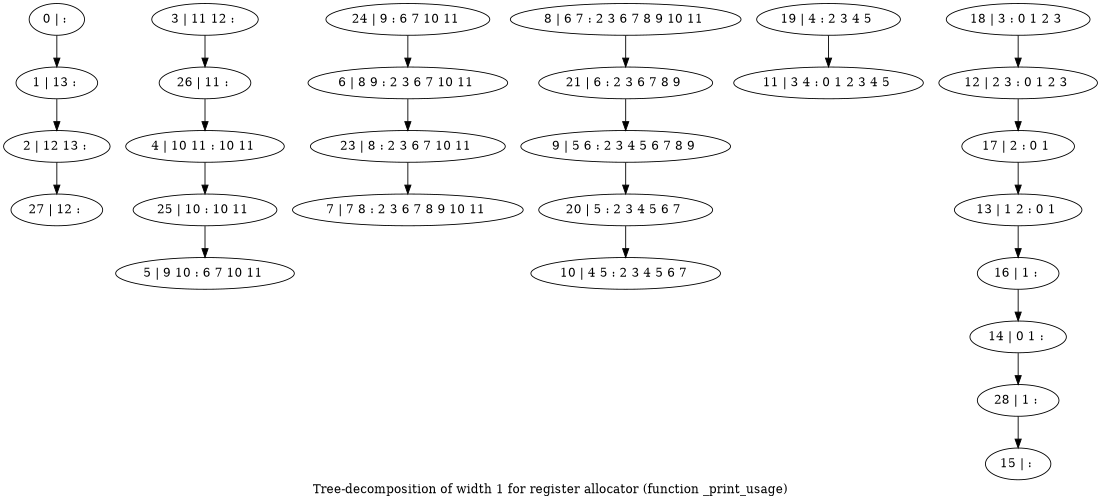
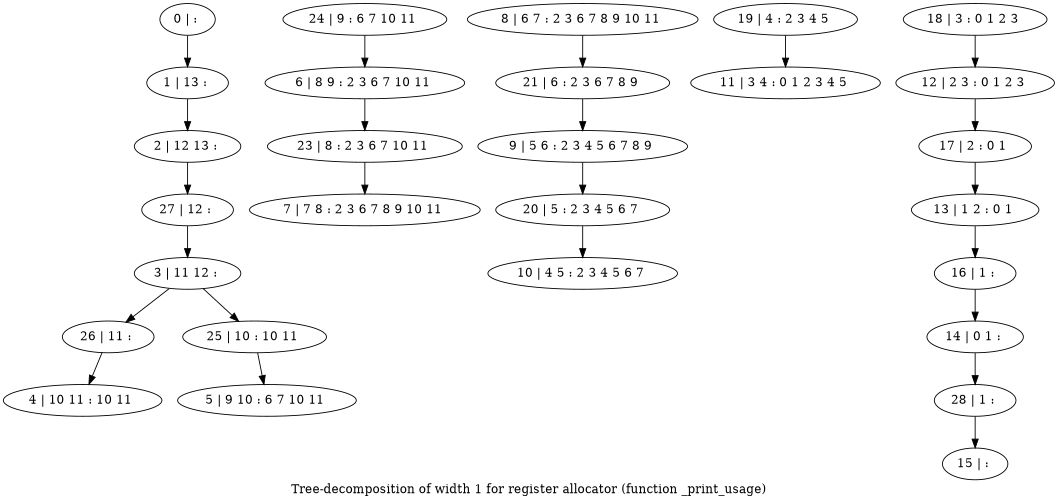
edge "4 | 10 11 : 10 11" -> "25 | 10 : 10 11": now "3 | 11 12 :" -> "25 | 10 : 10 11"
edge "27 | 12 :" -> "3 | 11 12 :": added
